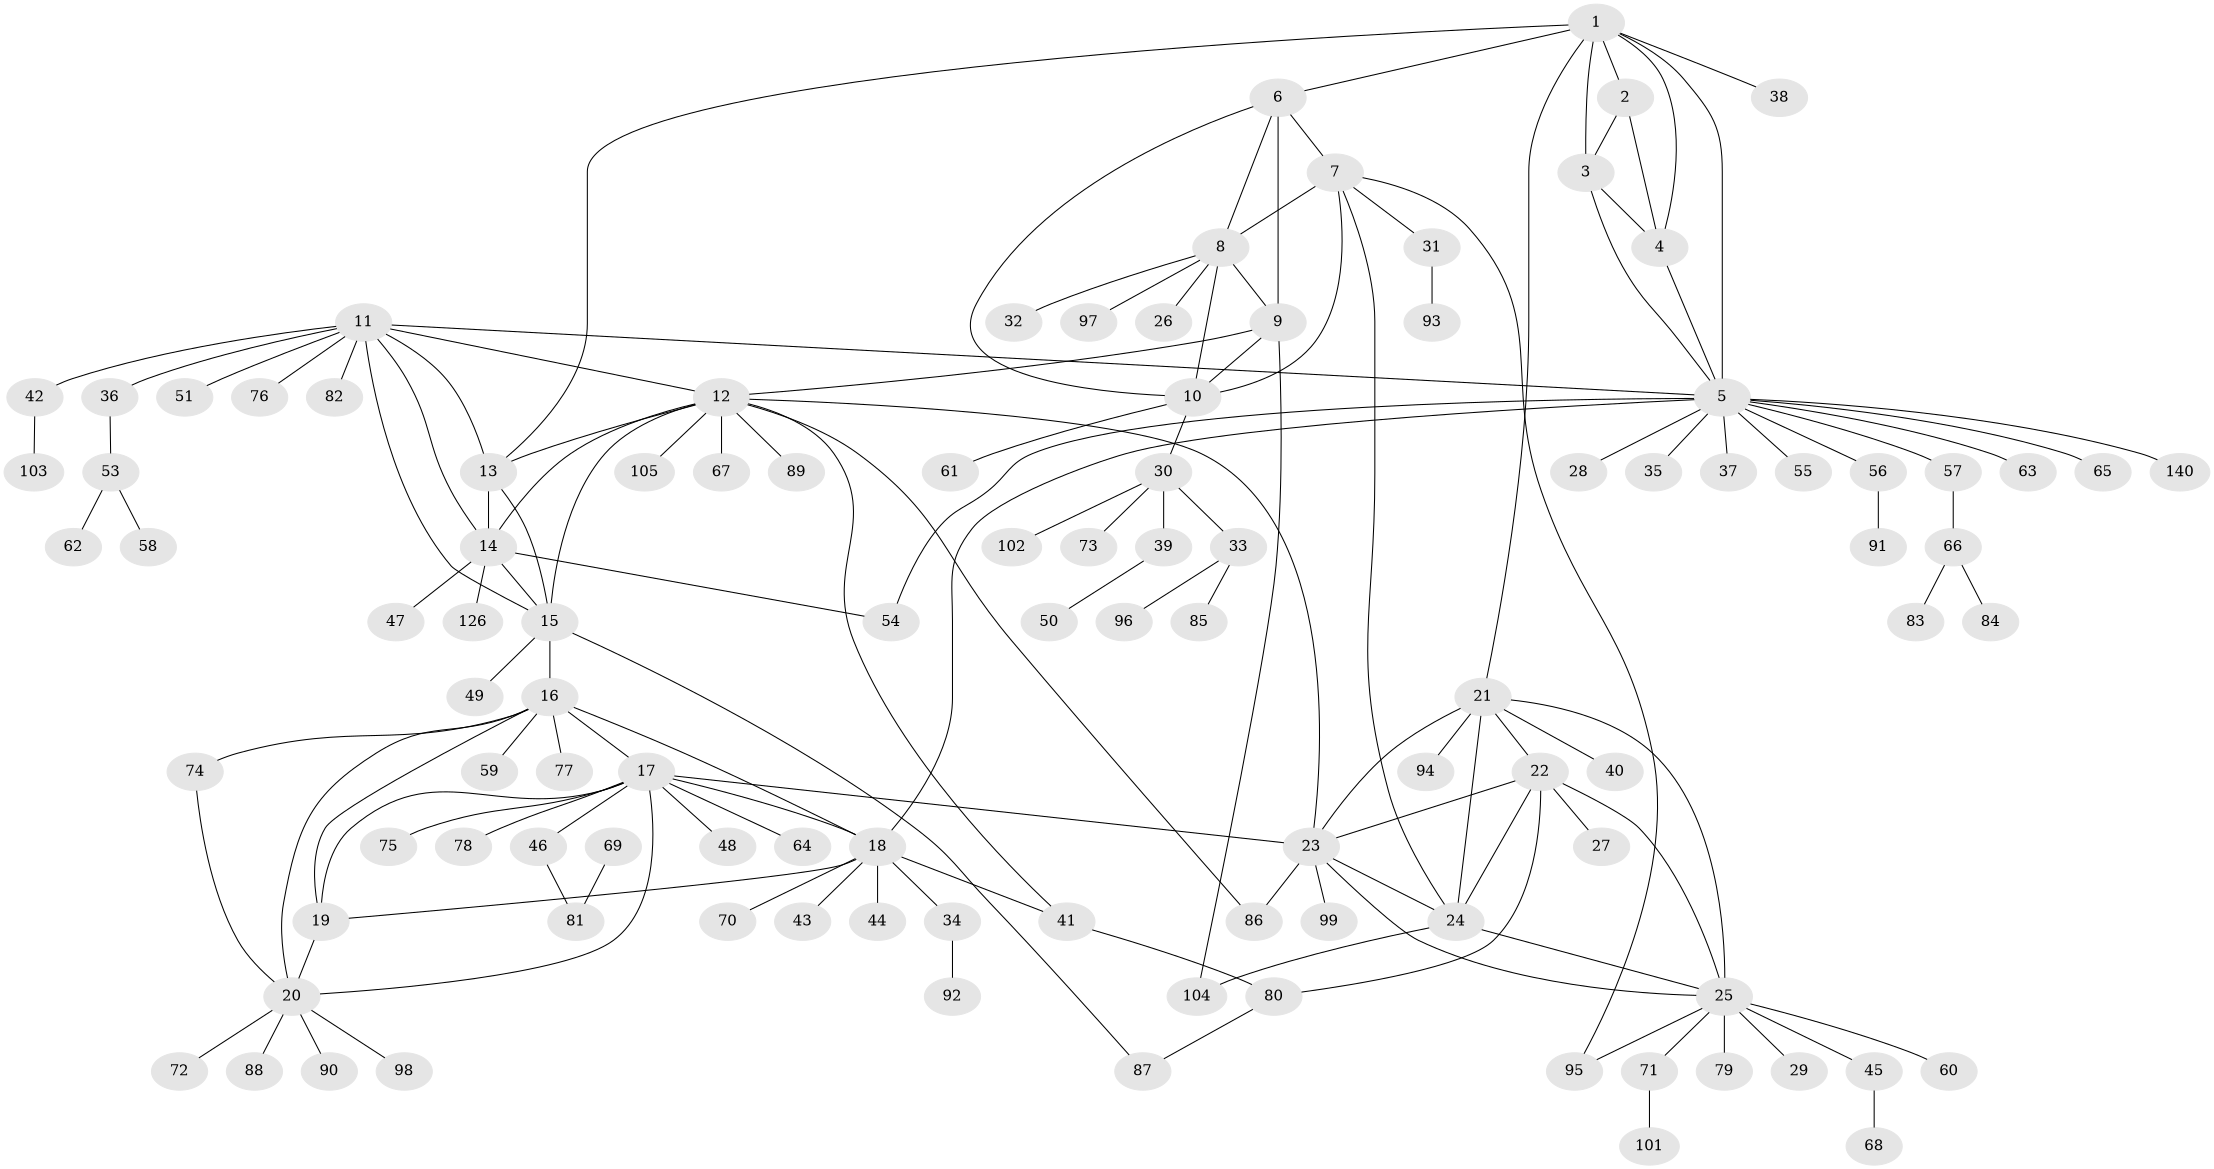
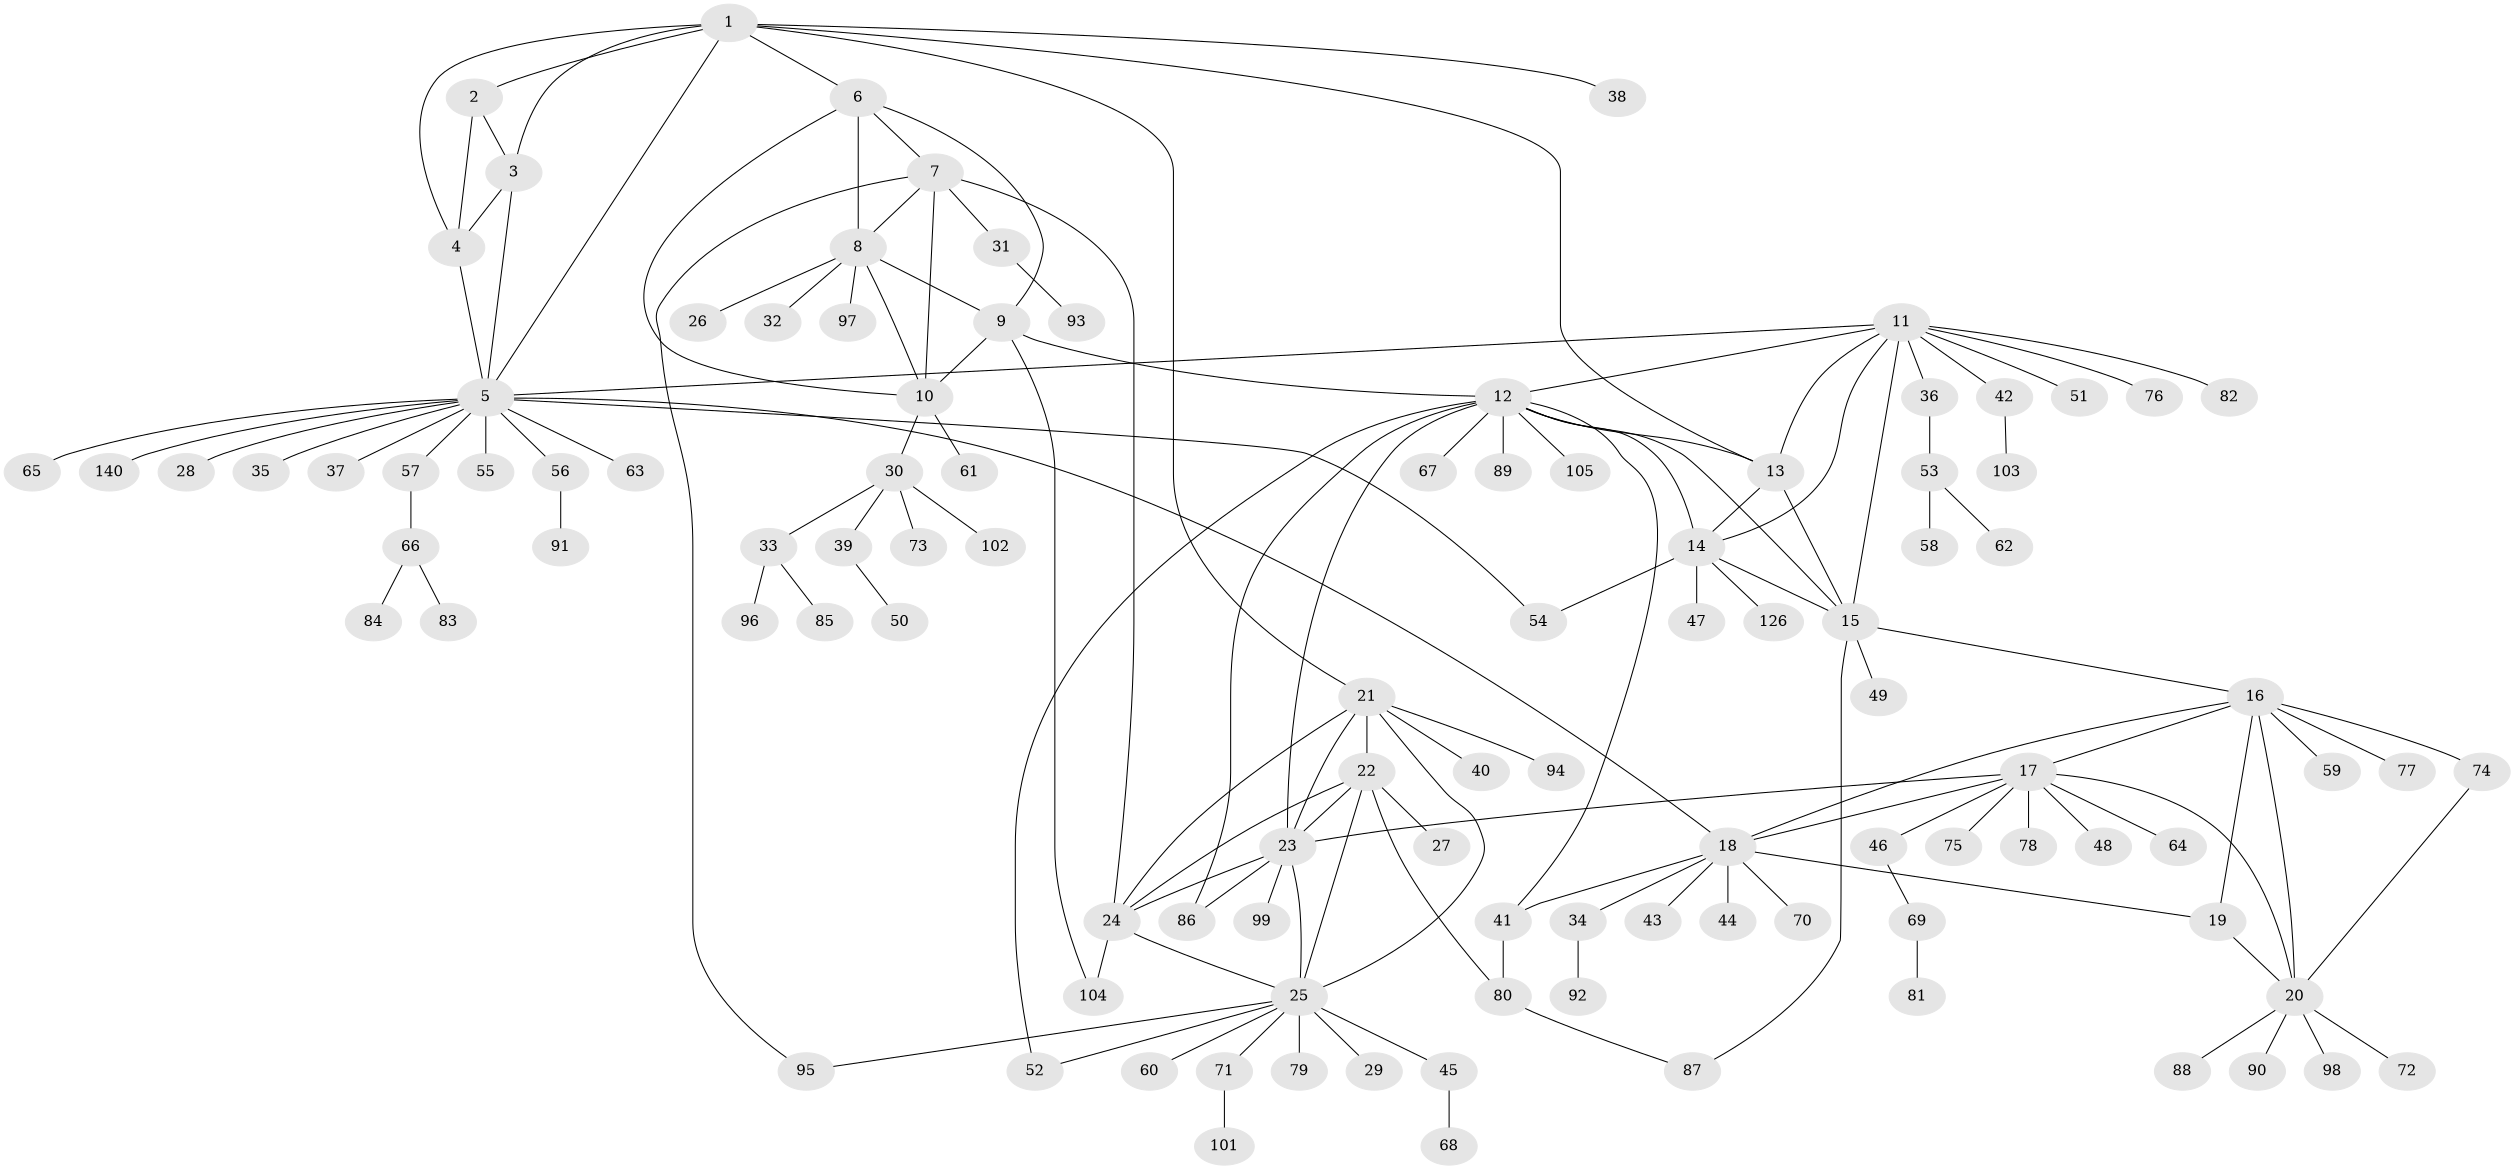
edge "17" -- "19": removed
edge "46" -- "81": now "46" -- "69"
node "52": added
